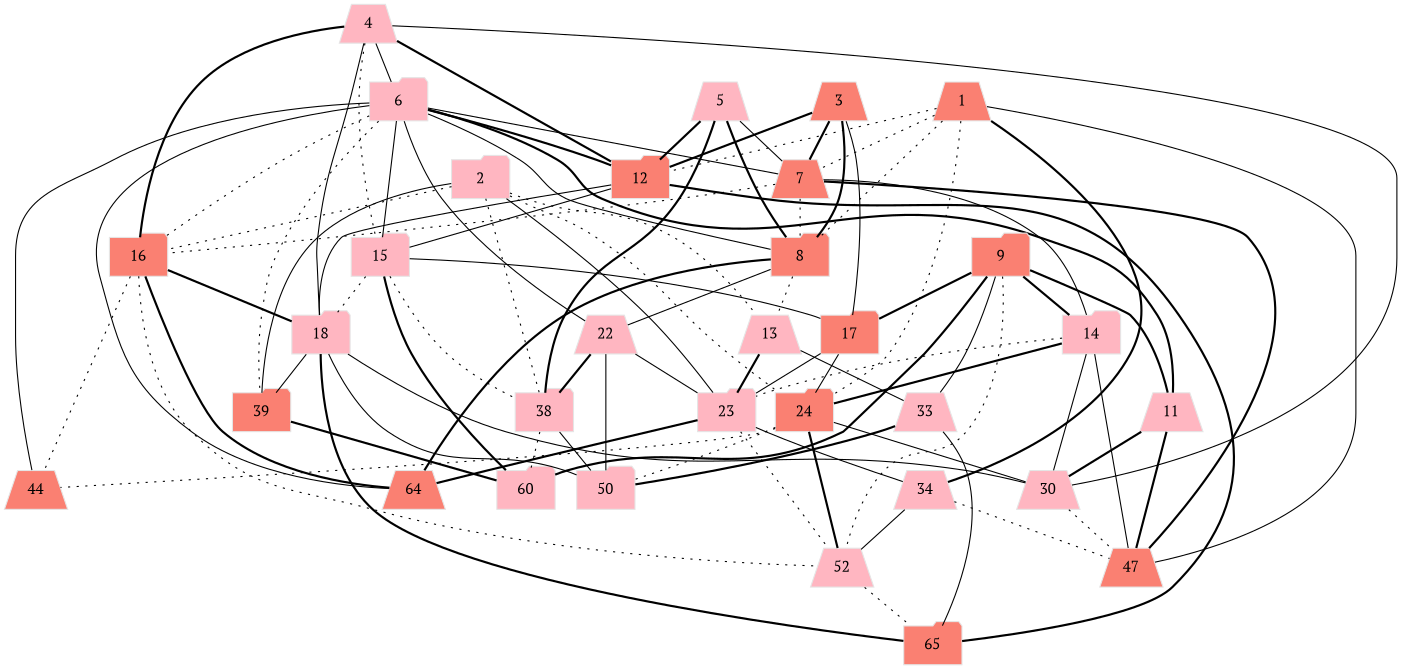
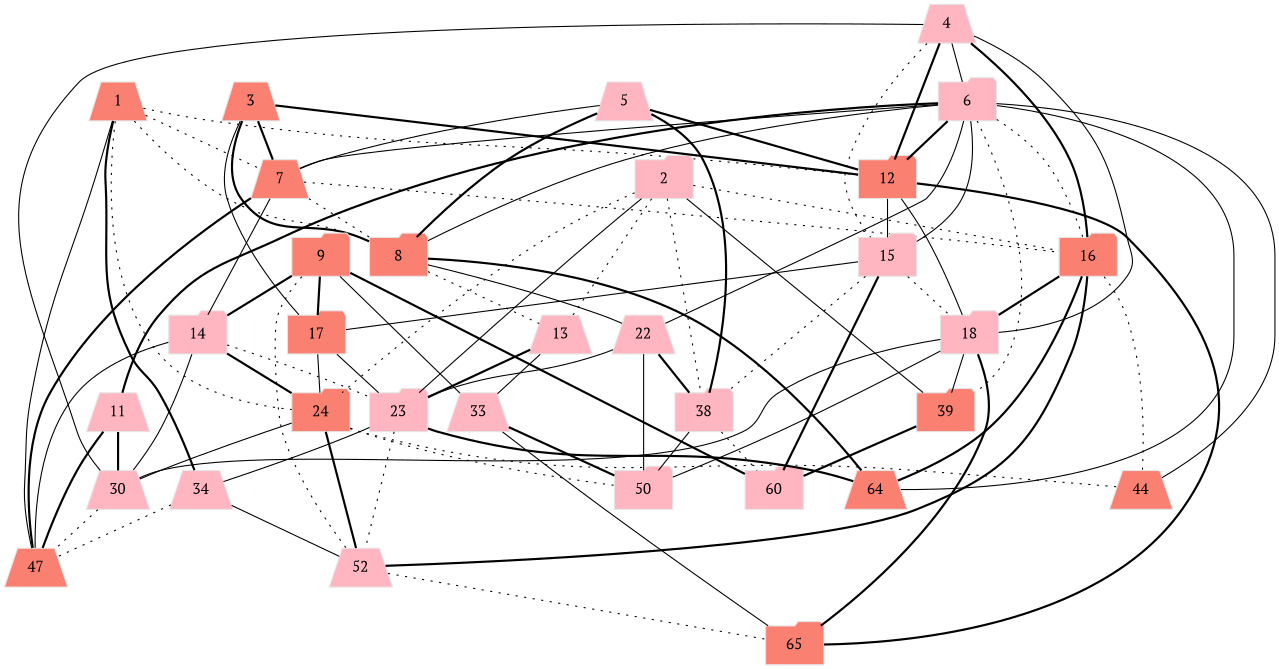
edge "9" -- "11": removed
edge "16" -- "52": style dotted -> bold
